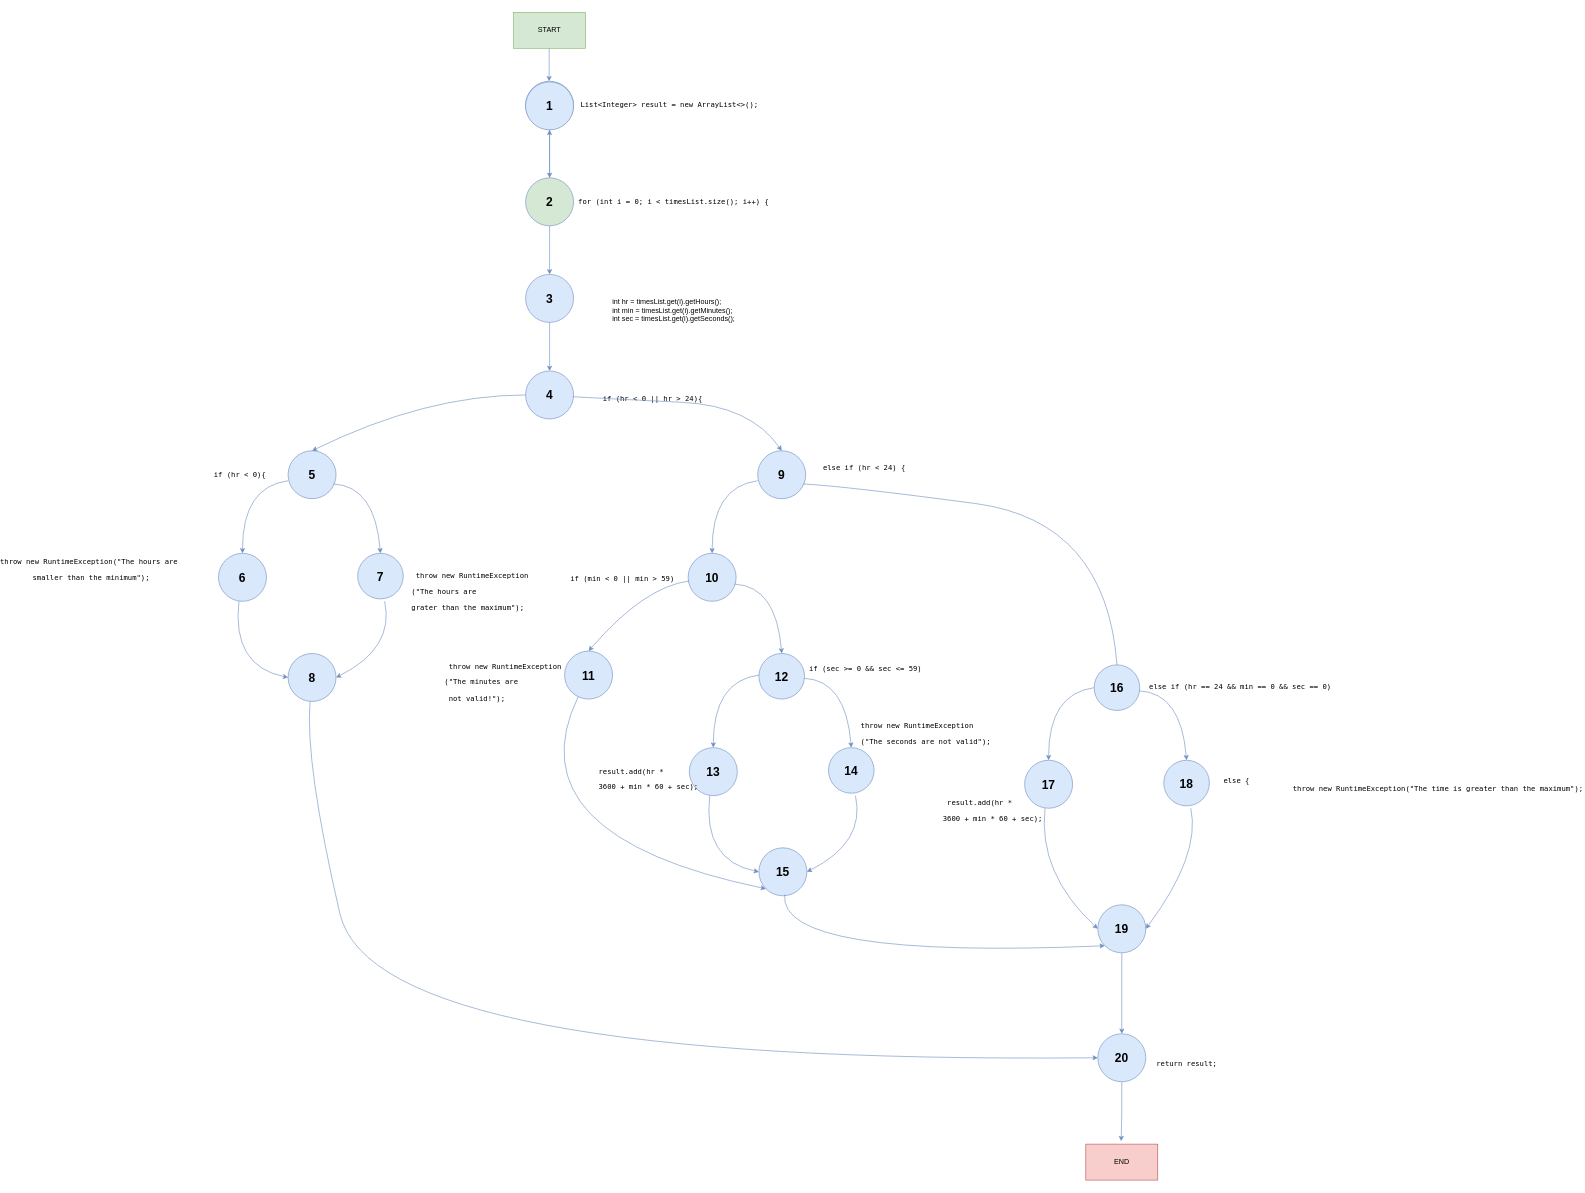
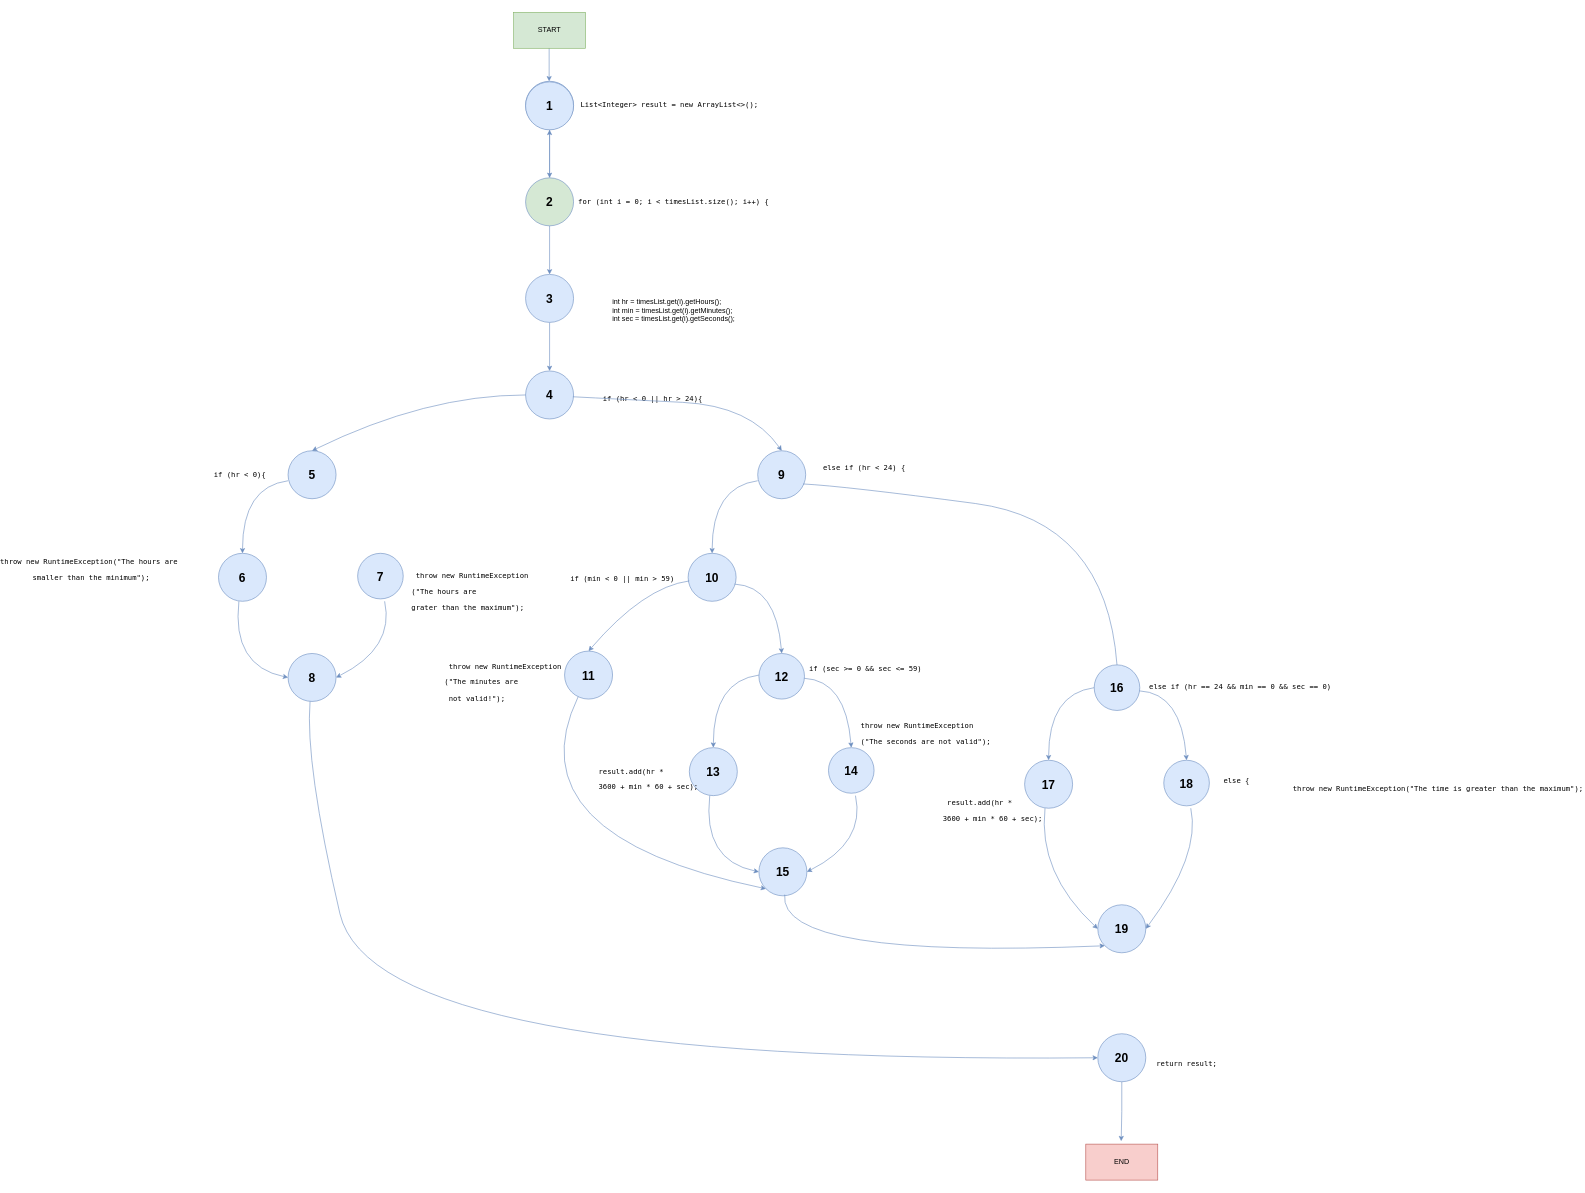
edge "5" -> "7": removed
edge "19" -> "20": removed
